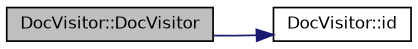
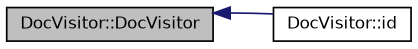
edge "DocVisitor::DocVisitor" -> "DocVisitor::id": reversed
